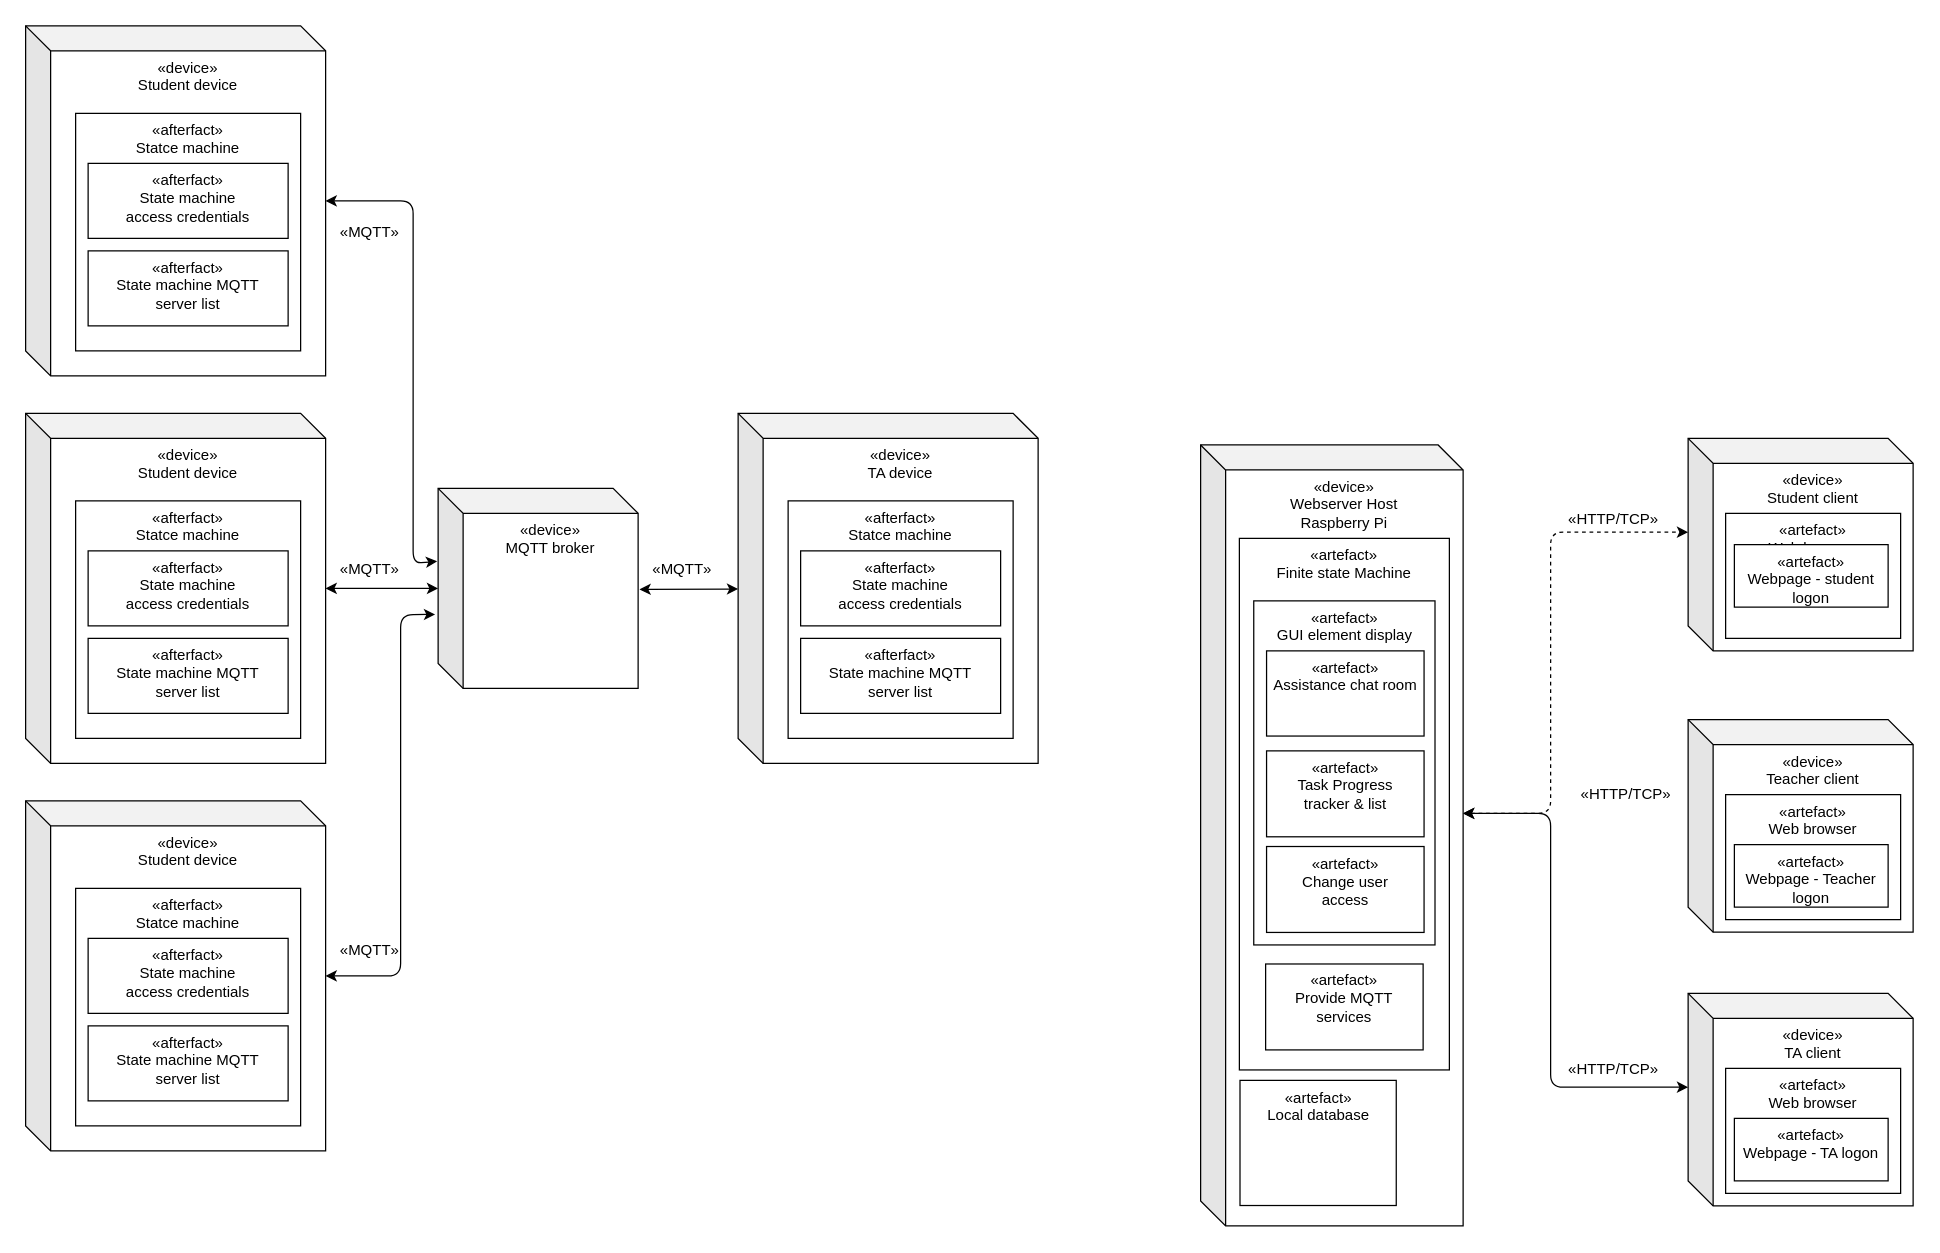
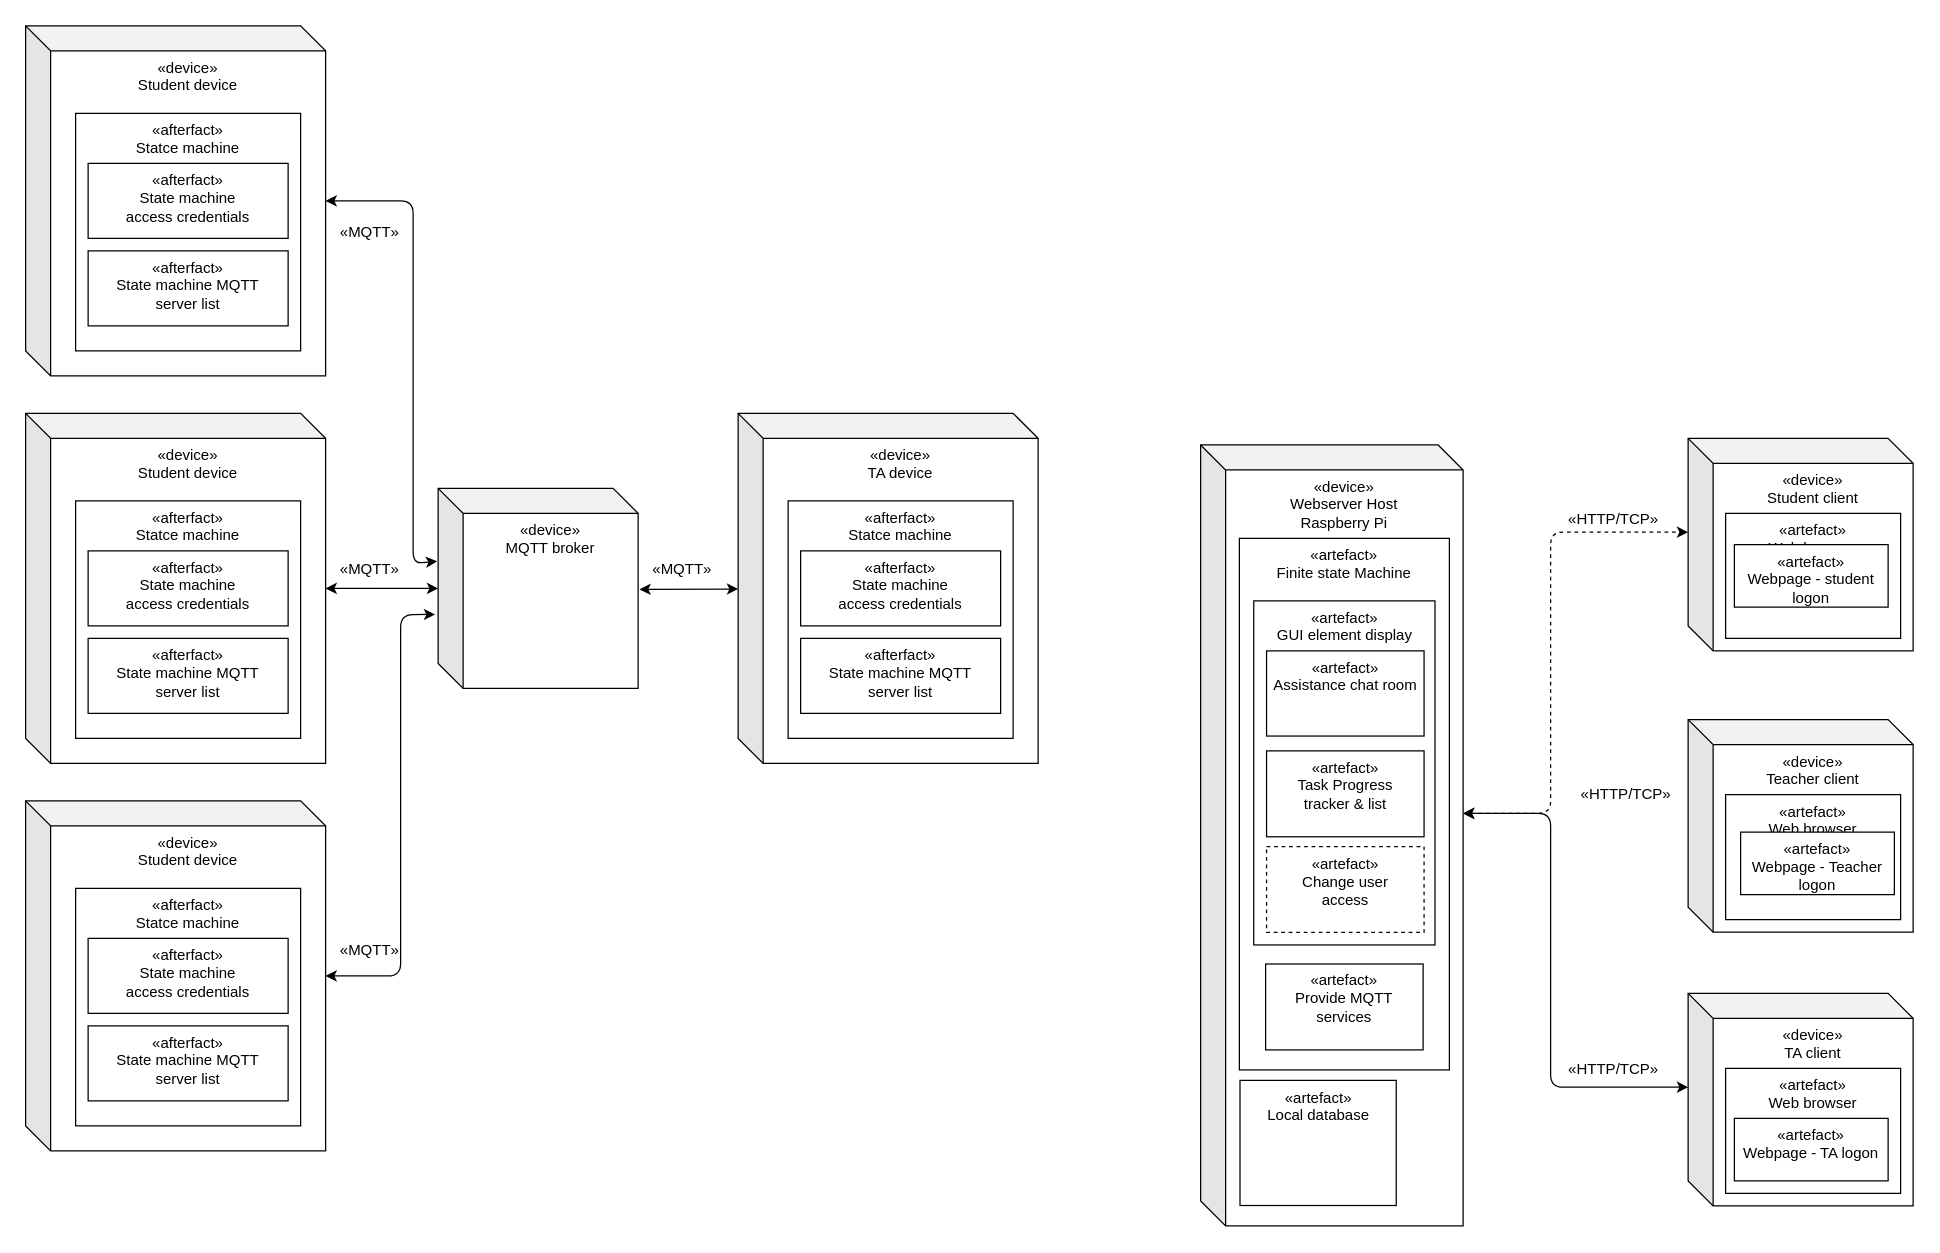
node "«artefact» Webpage - Teacher logon": moved (1811, 876) -> (1818, 863)
node "«artefact» Change user access": style solid -> dashed
